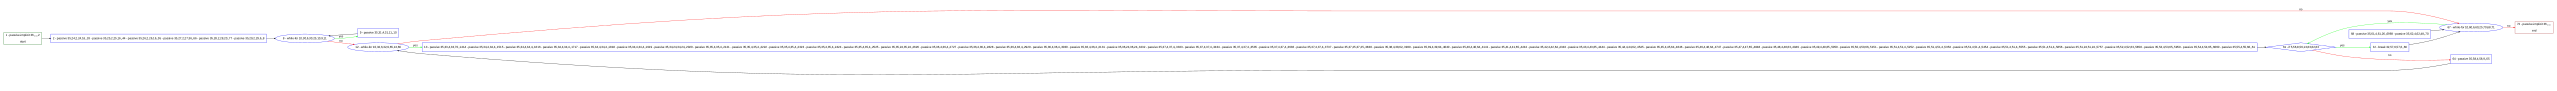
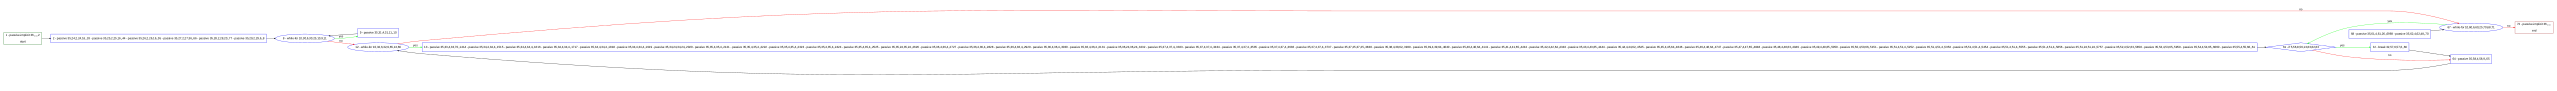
edge "62 - break 32,57,6,57,6,,66" -> "67 - while-for 10,60,6,60,25,70,68,71": now "62 - break 32,57,6,57,6,,66" -> "64 - passive 35,58,4,58,9,,65"
